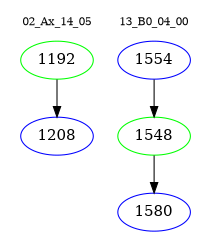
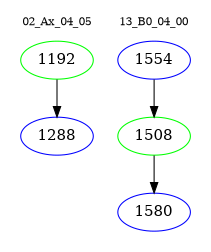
cluster "02_Ax_14_05": label "02_Ax_14_05" -> "02_Ax_04_05"
node "1208": label "1208" -> "1288"
node "1548": label "1548" -> "1508"
